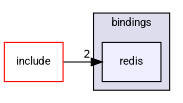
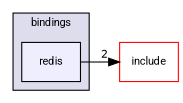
edge "include" -> "redis": reversed
